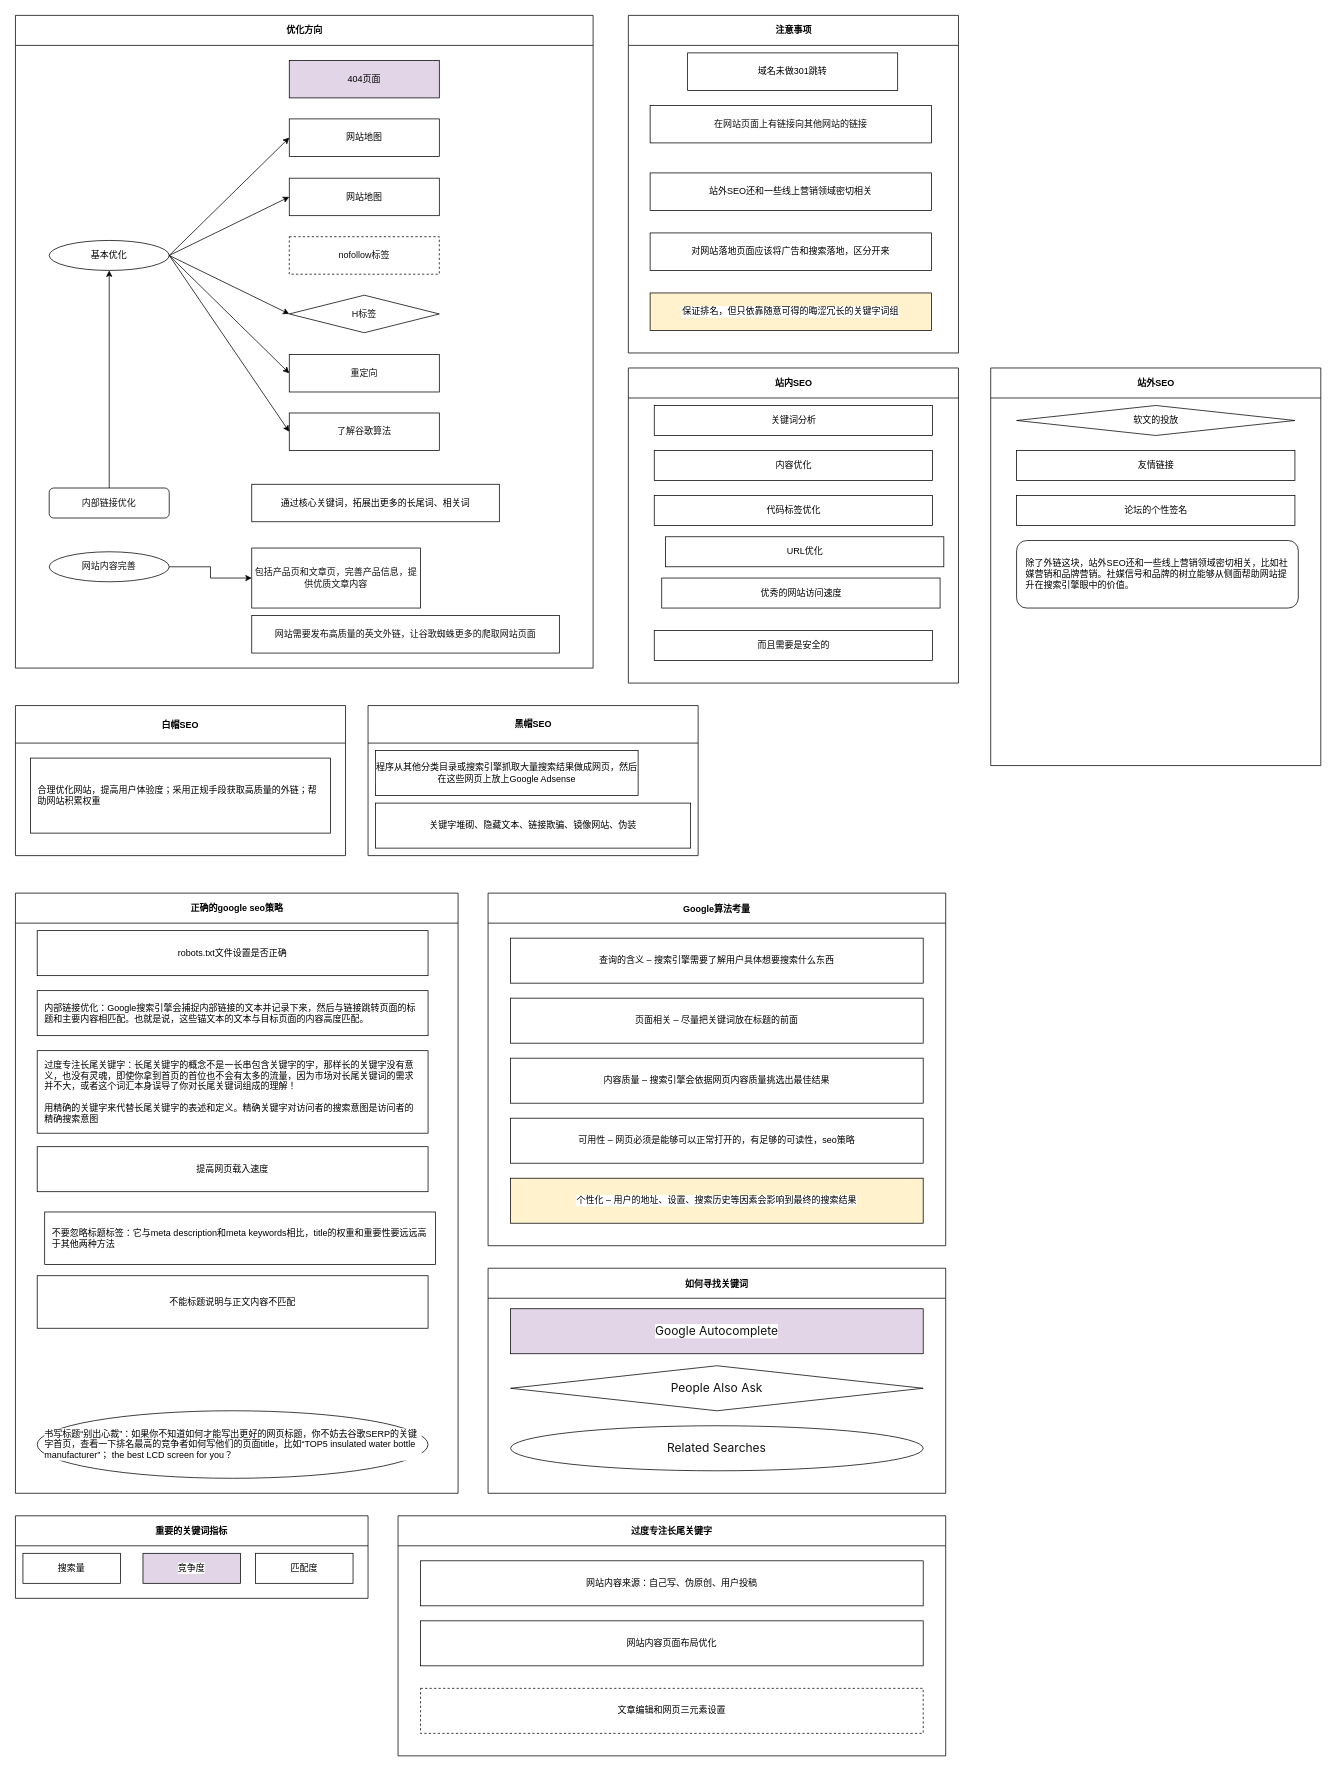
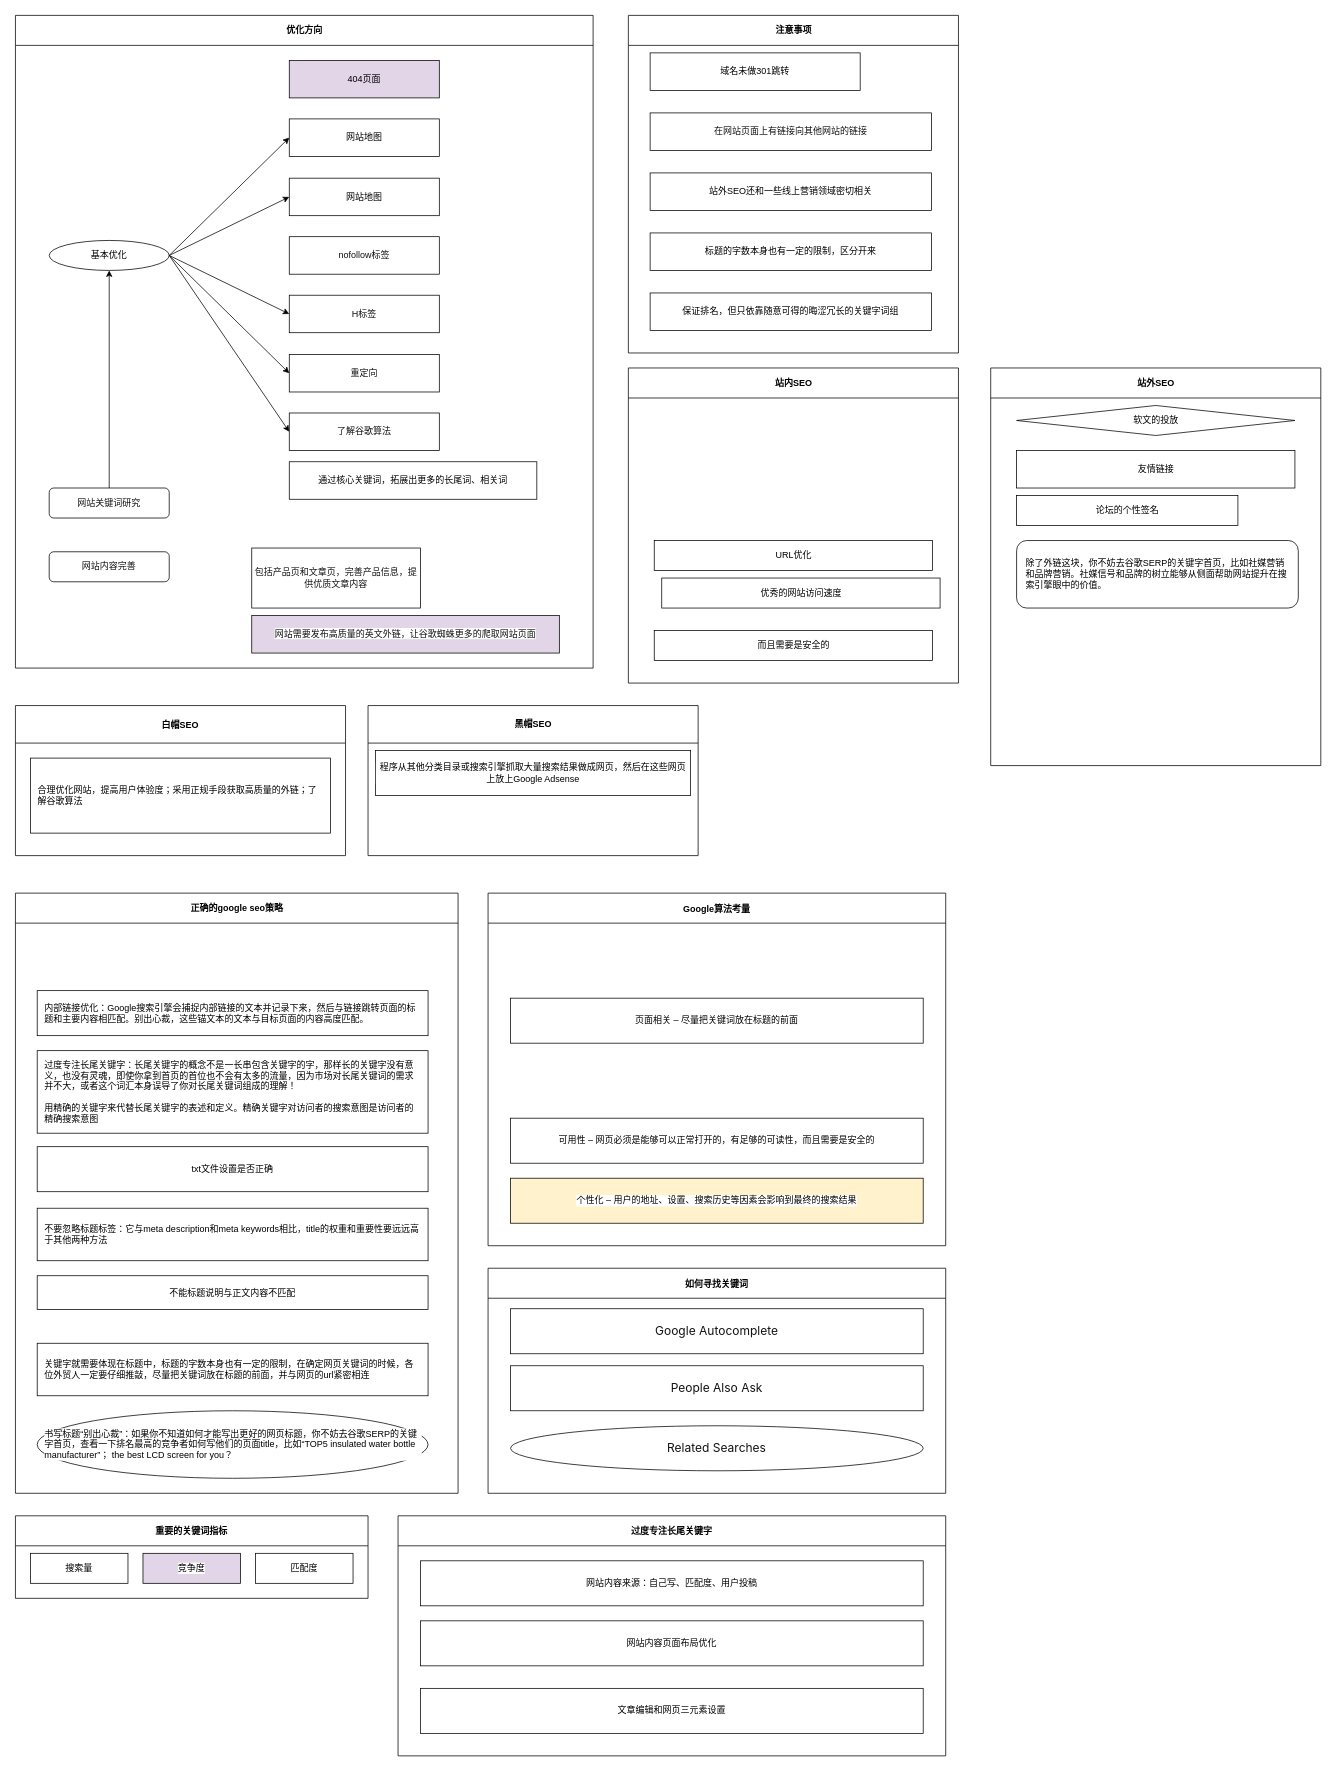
node "域名未做301跳转": moved (792, 72) -> (755, 72)
node "在网站页面上有链接向其他网站的链接": moved (791, 124) -> (791, 132)
node "对网站落地页面应该将广告和搜索落地，区分开来": label "对网站落地页面应该将广告和搜索落地，区分开来" -> "标题的字数本身也有一定的限制，区分开来"
node "nofollow标签": style dashed -> solid
node "保证排名，但只依靠随意可得的晦涩冗长的关键字词组": fillcolor #fff2cc -> #ffffff
node "H标签": shape diamond -> rectangle
node "关键词分析": removed
node "内容优化": removed
node "友情链接": size 278x30 -> 278x38
node "内部链接优化": label "内部链接优化" -> "网站关键词研究"
node "通过核心关键词，拓展出更多的长尾词、相关词": moved (375, 503) -> (413, 480)
node "代码标签优化": removed
node "论坛的个性签名": size 278x30 -> 221x30
node "URL优化": moved (804, 552) -> (793, 555)
node "网站内容完善": shape ellipse -> rounded rectangle
edge "网站内容完善" -> "包括产品页和文章页，完善产品信息，提供优质文章内容": removed
node "除了外链这块，站外SEO还和一些线上营销领域密切相关，比如社媒营销和品牌营销。社媒信号和品牌的树立能够从侧面帮助网站提升在搜索引擎眼中的价值。": label "除了外链这块，站外SEO还和一些线上营销领域密切相关，比如社媒营销和品牌营销。社媒信号和品牌的树立能够从侧面帮助网站提升在搜索引擎眼中的价值。" -> "除了外链这块，你不妨去谷歌SERP的关键字首页，比如社媒营销和品牌营销。社媒信号和品牌的树立能够从侧面帮助网站提升在搜索引擎眼中的价值。"
node "网站需要发布高质量的英文外链，让谷歌蜘蛛更多的爬取网站页面": fillcolor #ffffff -> #e1d5e7
node "程序从其他分类目录或搜索引擎抓取大量搜索结果做成网页，然后在这些网页上放上Google Adsense": size 263x45 -> 315x45
node "合理优化网站，提高用户体验度；采用正规手段获取高质量的外链；帮助网站积累权重": label "合理优化网站，提高用户体验度；采用正规手段获取高质量的外链；帮助网站积累权重" -> "合理优化网站，提高用户体验度；采用正规手段获取高质量的外链；了解谷歌算法"
node "关键字堆砌、隐藏文本、链接欺骗、镜像网站、伪装": removed
node "robots.txt文件设置是否正确": removed
node "查询的含义 – 搜索引擎需要了解用户具体想要搜索什么东西": removed
node "内部链接优化：Google搜索引擎会捕捉内部链接的文本并记录下来，然后与链接跳转页面的标题和主要内容相匹配。也就是说，这些锚文本的文本与目标页面的内容高度匹配。": label "内部链接优化：Google搜索引擎会捕捉内部链接的文本并记录下来，然后与链接跳转页面的标题和主要内容相匹配。也就是说，这些锚文本的文本与目标页面的内容高度匹配。" -> "内部链接优化：Google搜索引擎会捕捉内部链接的文本并记录下来，然后与链接跳转页面的标题和主要内容相匹配。别出心裁，这些锚文本的文本与目标页面的内容高度匹配。"
node "内容质量 – 搜索引擎会依据网页内容质量挑选出最佳结果": removed
node "可用性 – 网页必须是能够可以正常打开的，有足够的可读性，seo策略": label "可用性 – 网页必须是能够可以正常打开的，有足够的可读性，seo策略" -> "可用性 – 网页必须是能够可以正常打开的，有足够的可读性，而且需要是安全的"
node "提高网页载入速度": label "提高网页载入速度" -> "txt文件设置是否正确"
node "不要忽略标题标签：它与meta description和meta keywords相比，title的权重和重要性要远远高于其他两种方法": moved (240, 1238) -> (233, 1234)
node "不能标题说明与正文内容不匹配": size 391x53 -> 391x34
node "Google Autocomplete": fillcolor #e1d5e7 -> #ffffff
node "关键字就需要体现在标题中，标题的字数本身也有一定的限制，在确定网页关键词的时候，各位外贸人一定要仔细推敲，尽量把关键词放在标题的前面，并与网页的url紧密相连": added
node "People Also Ask": shape diamond -> rectangle
node "搜索量": moved (72, 1568) -> (79, 1568)
node "网站内容来源：自己写、伪原创、用户投稿": label "网站内容来源：自己写、伪原创、用户投稿" -> "网站内容来源：自己写、匹配度、用户投稿"
node "文章编辑和网页三元素设置": style dashed -> solid
